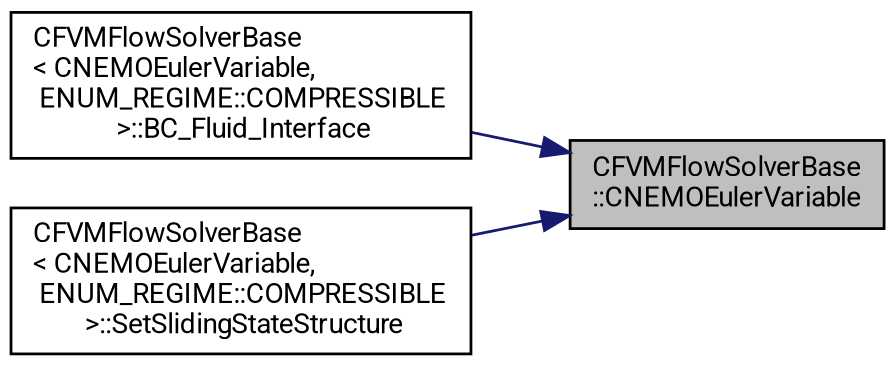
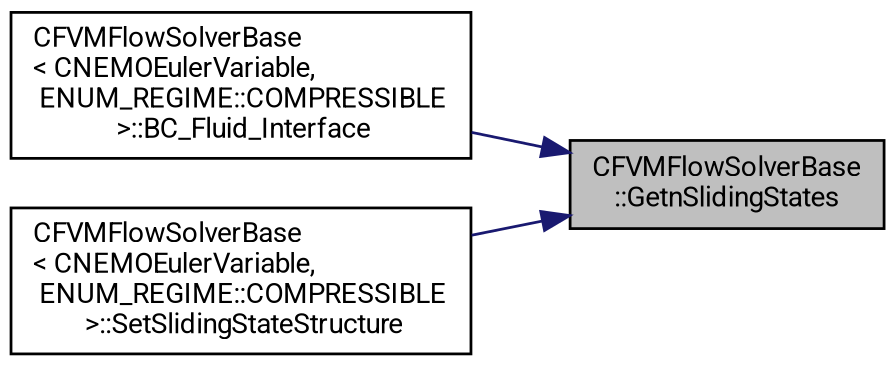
node "CFVMFlowSolverBase ::CNEMOEulerVariable": label "CFVMFlowSolverBase ::CNEMOEulerVariable" -> "CFVMFlowSolverBase ::GetnSlidingStates"
